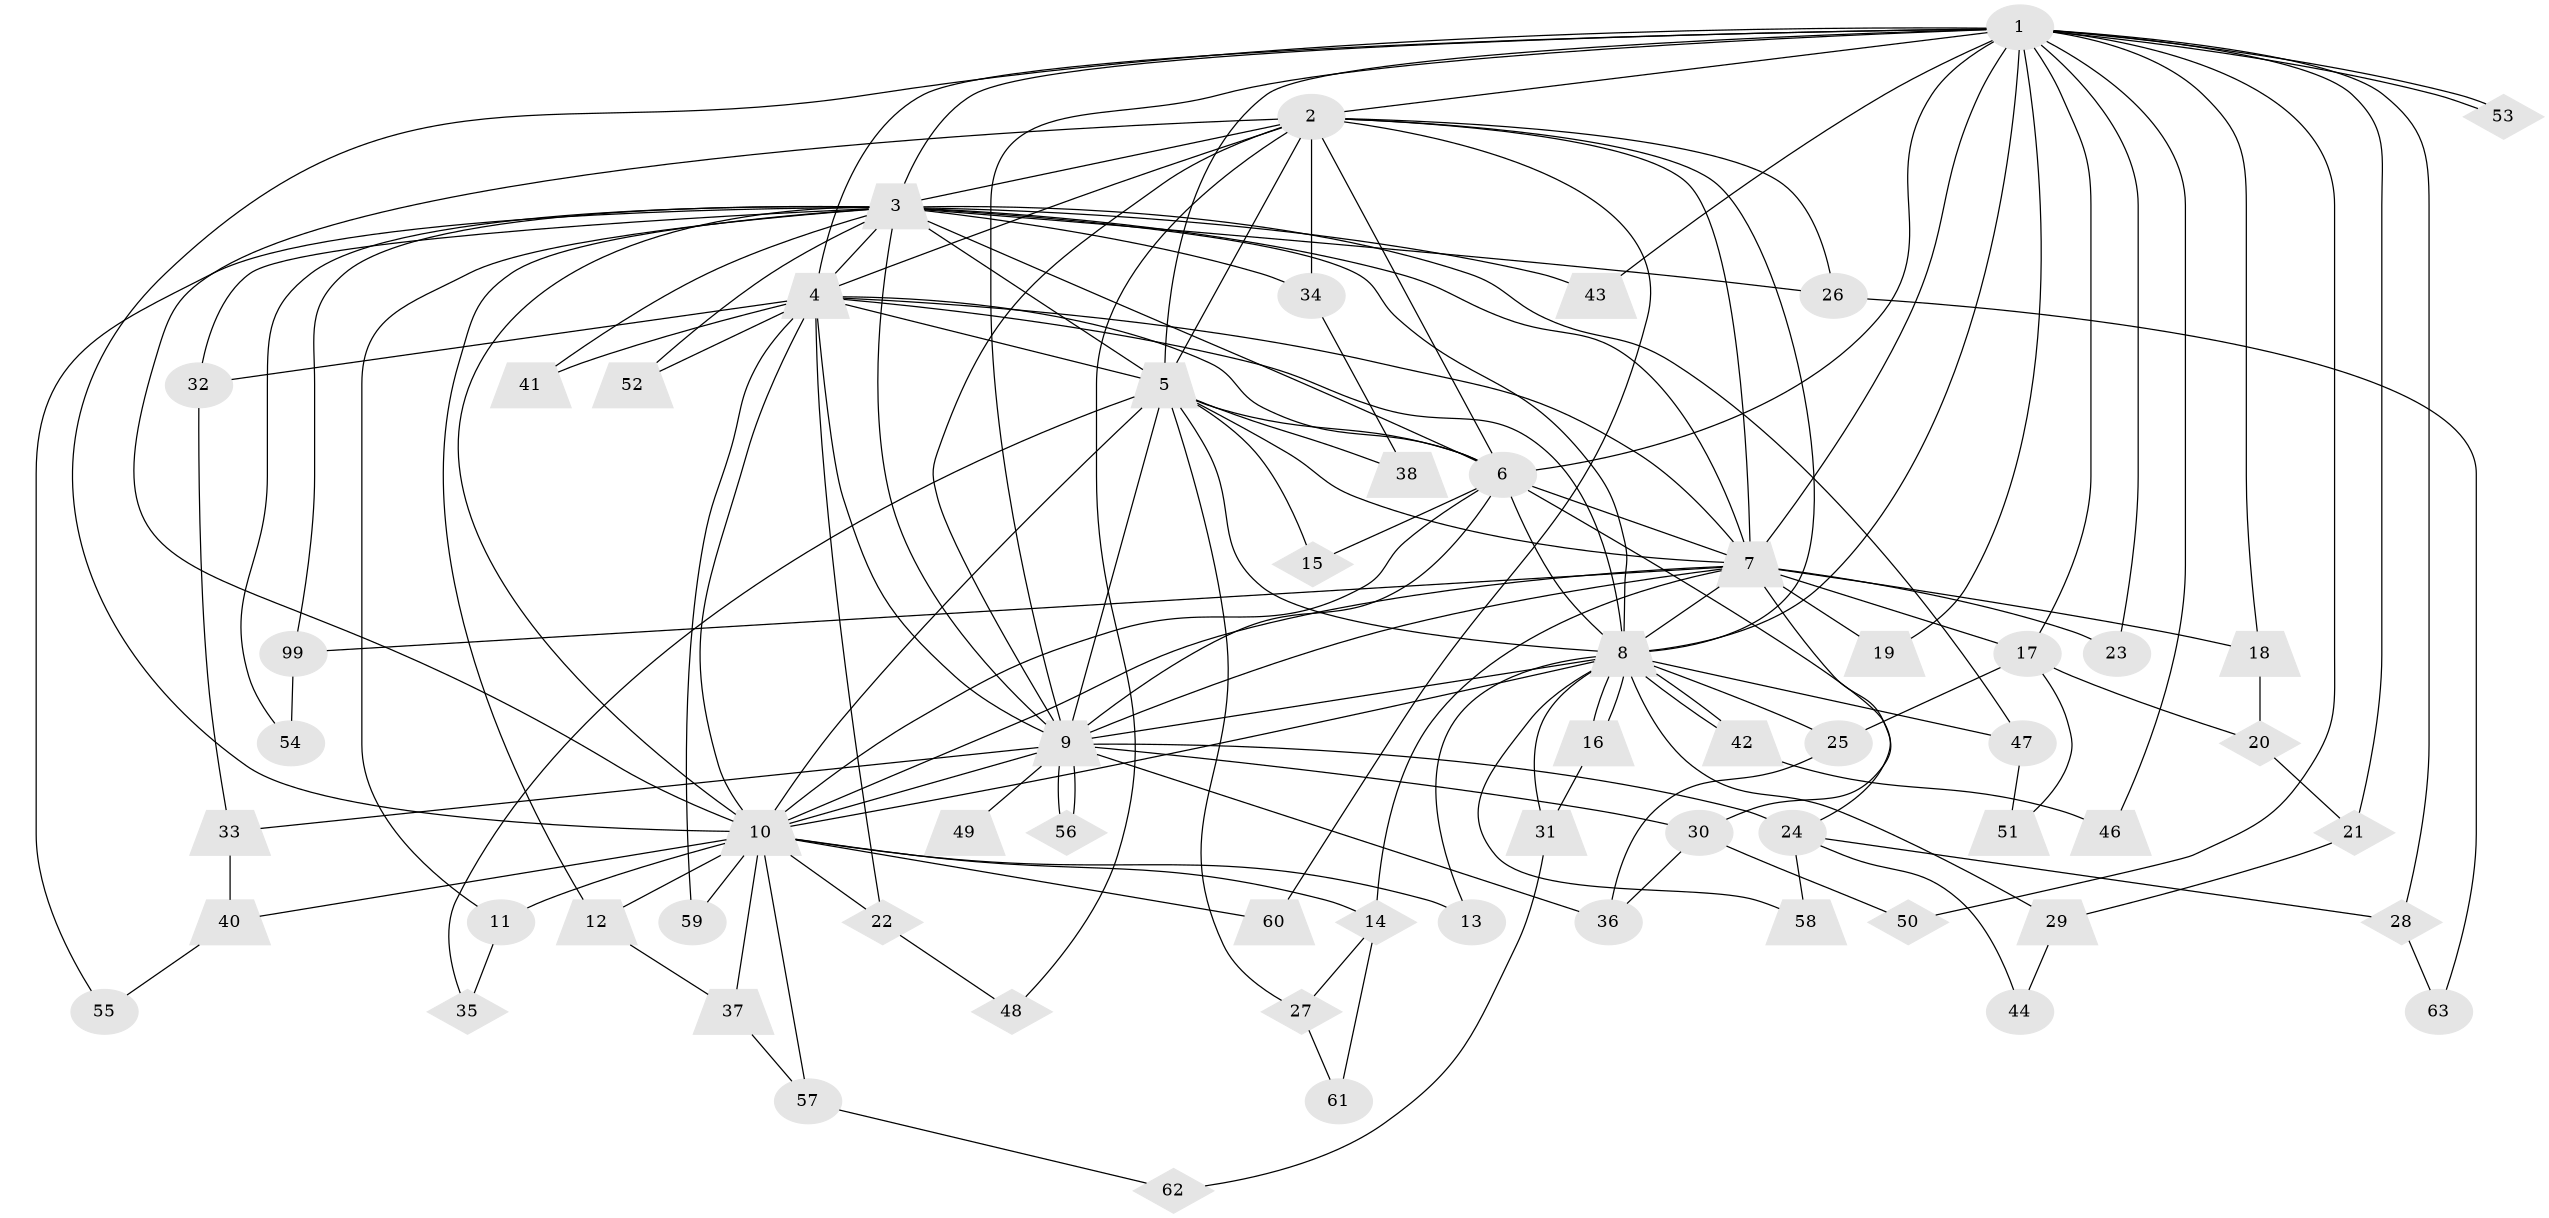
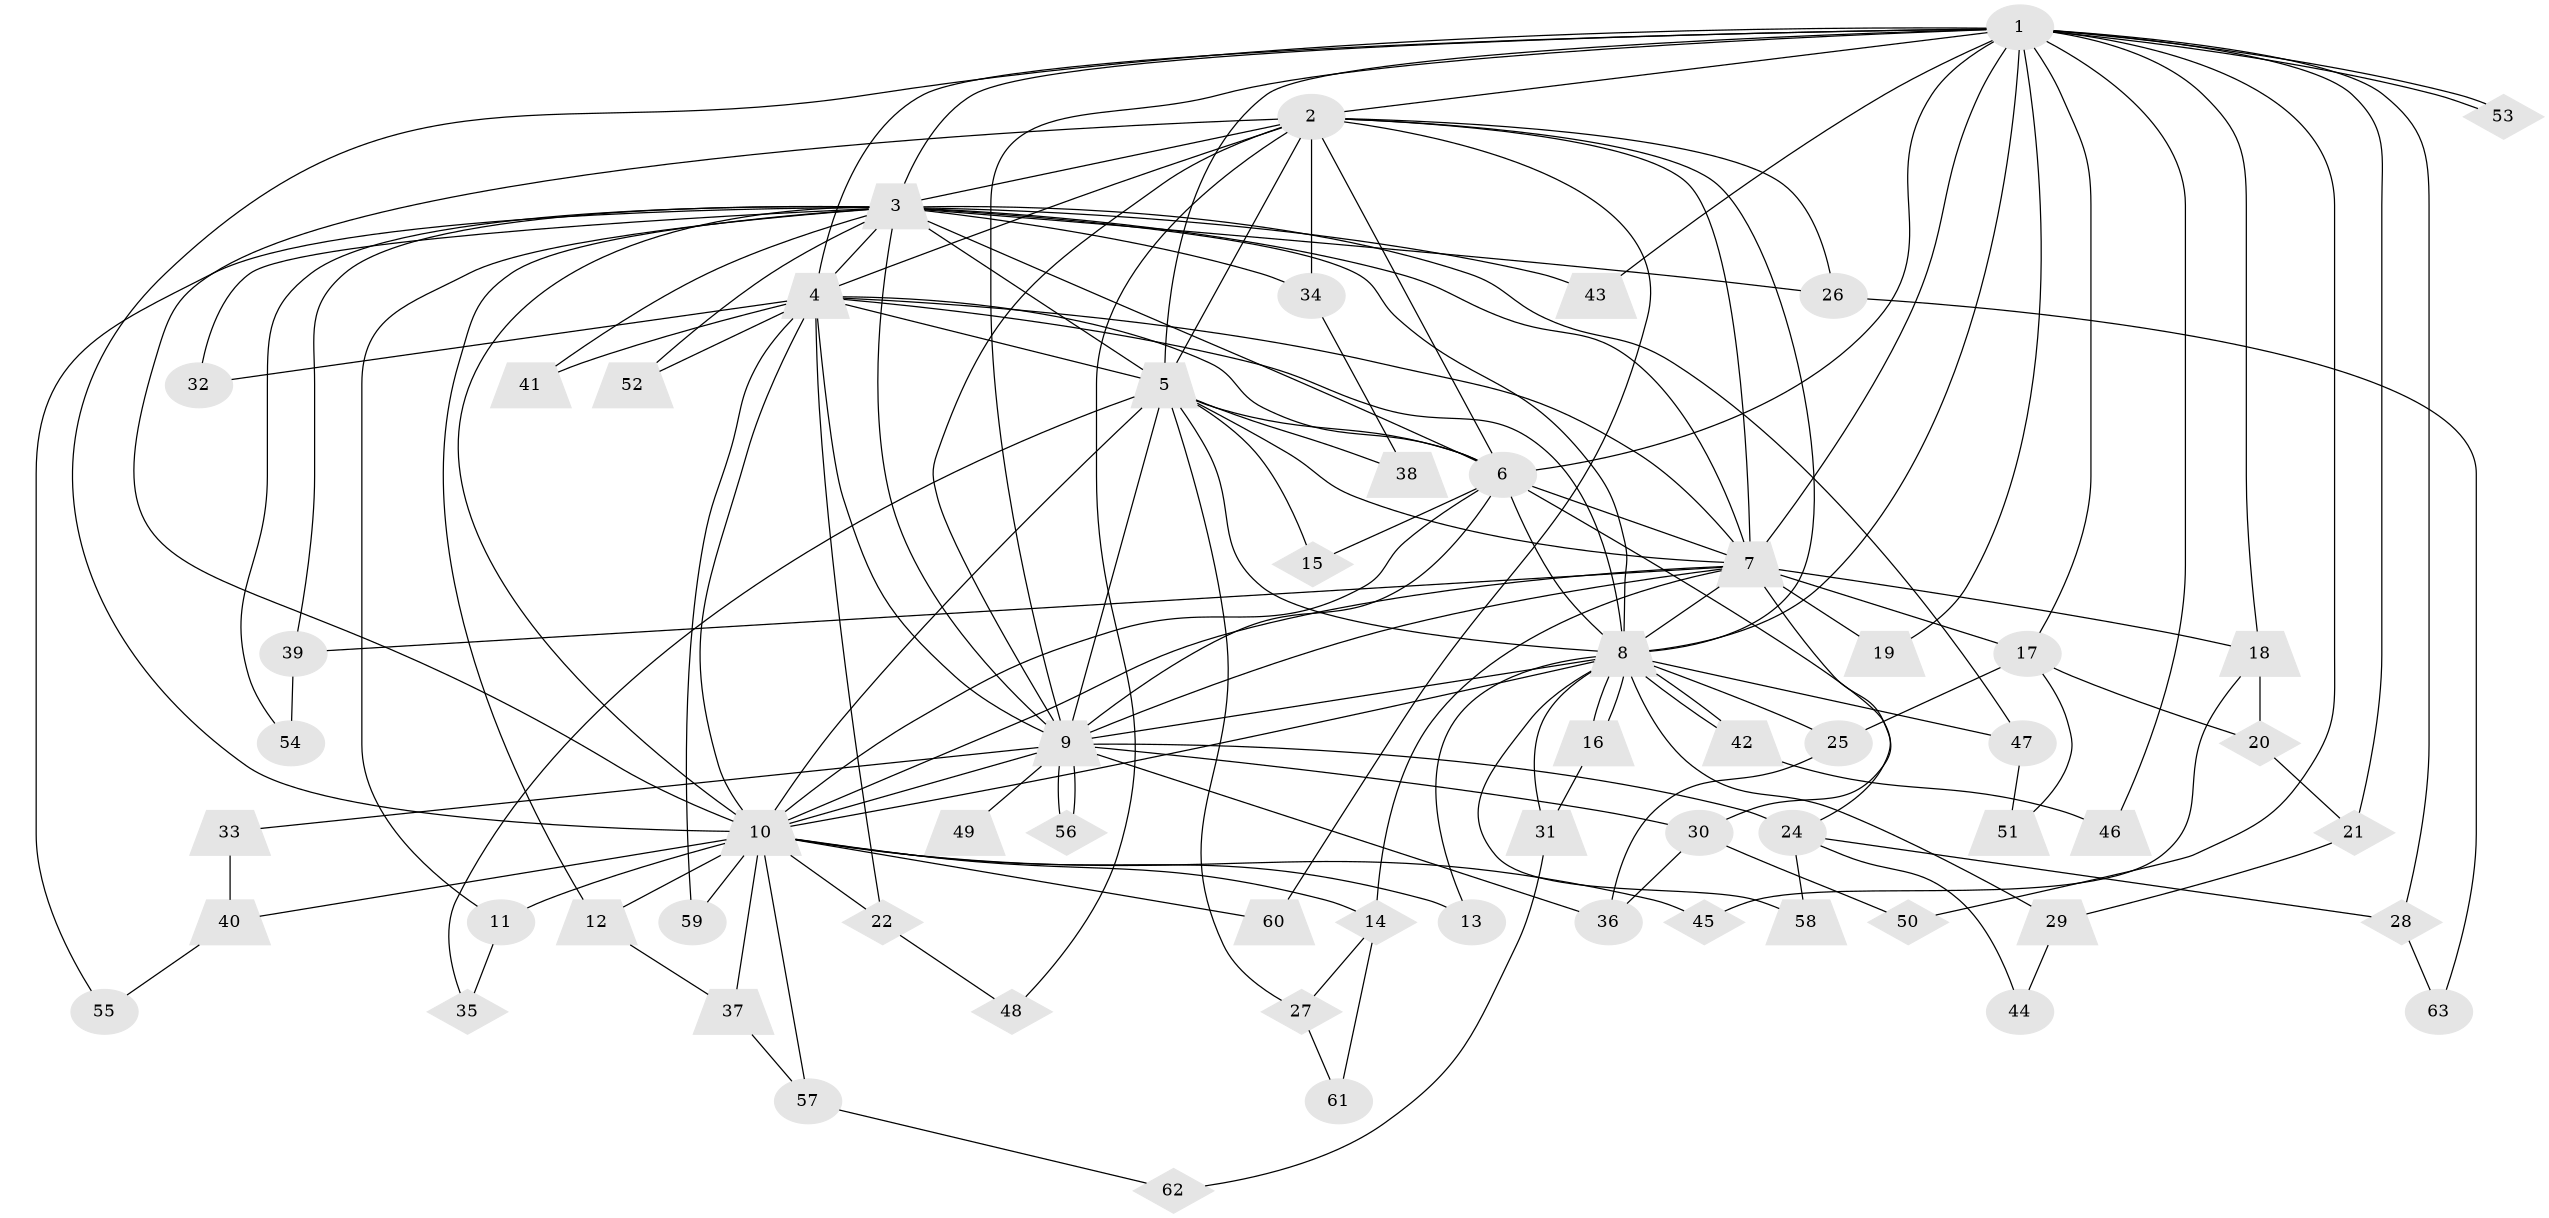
edge "32" -- "33": removed
node "99": label "99" -> "39"
node "23": removed
node "45": added
